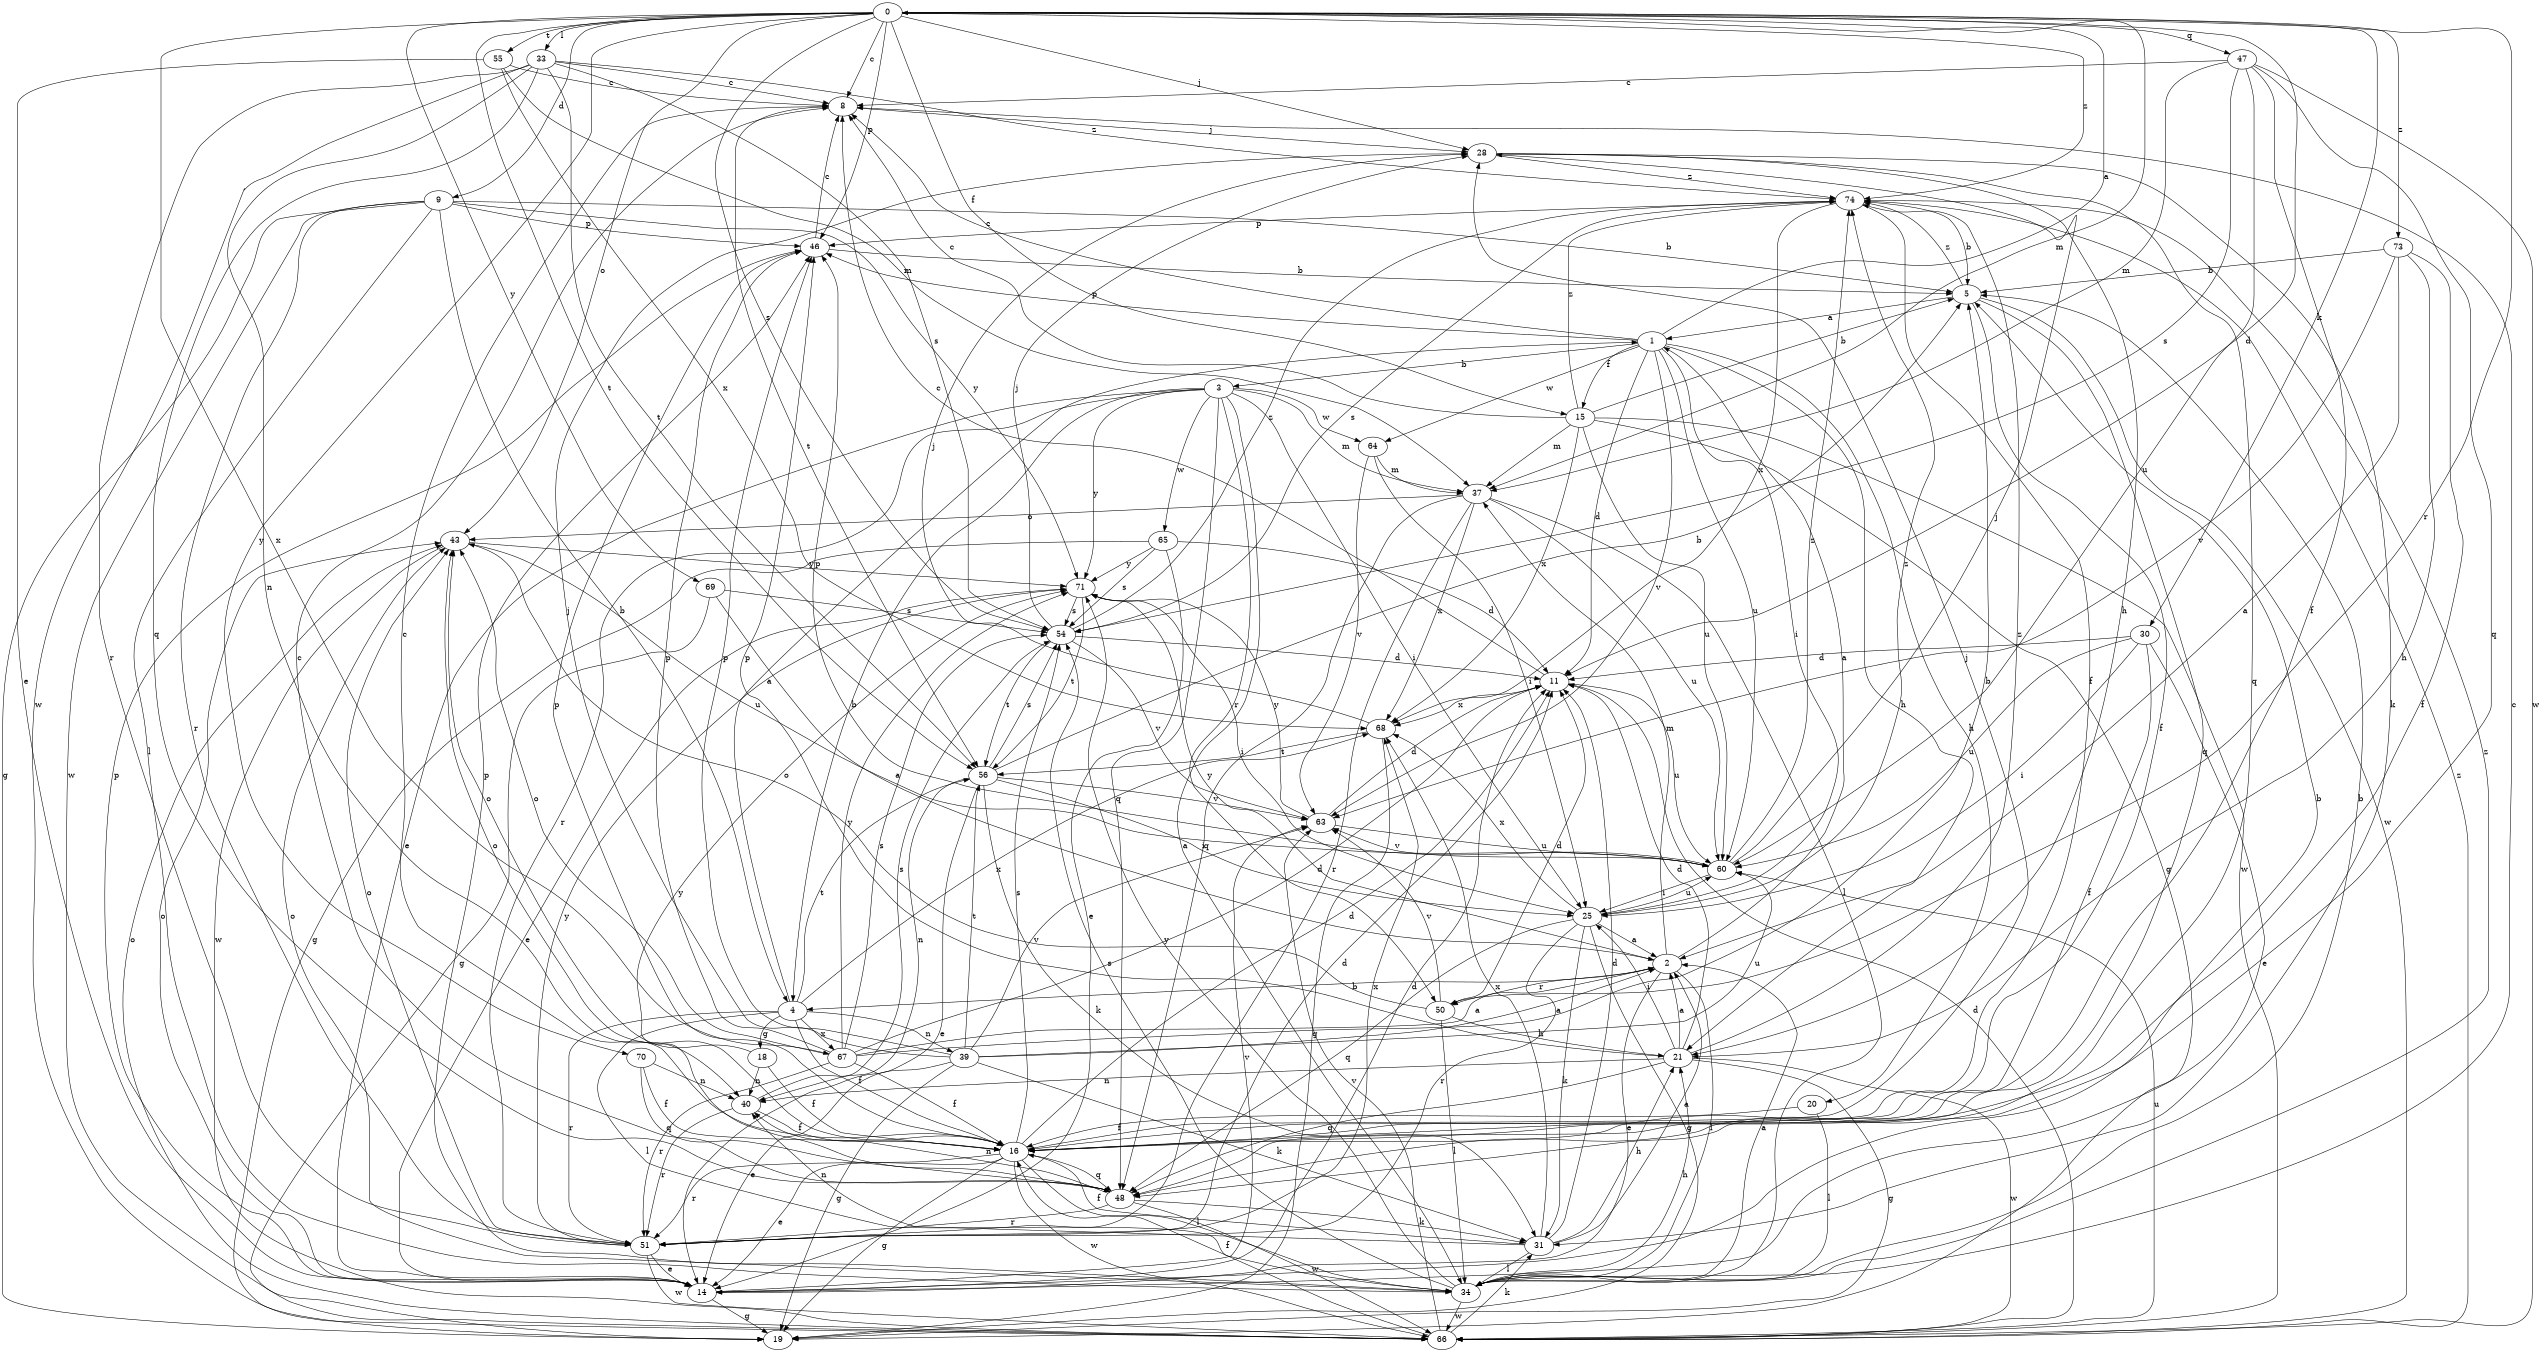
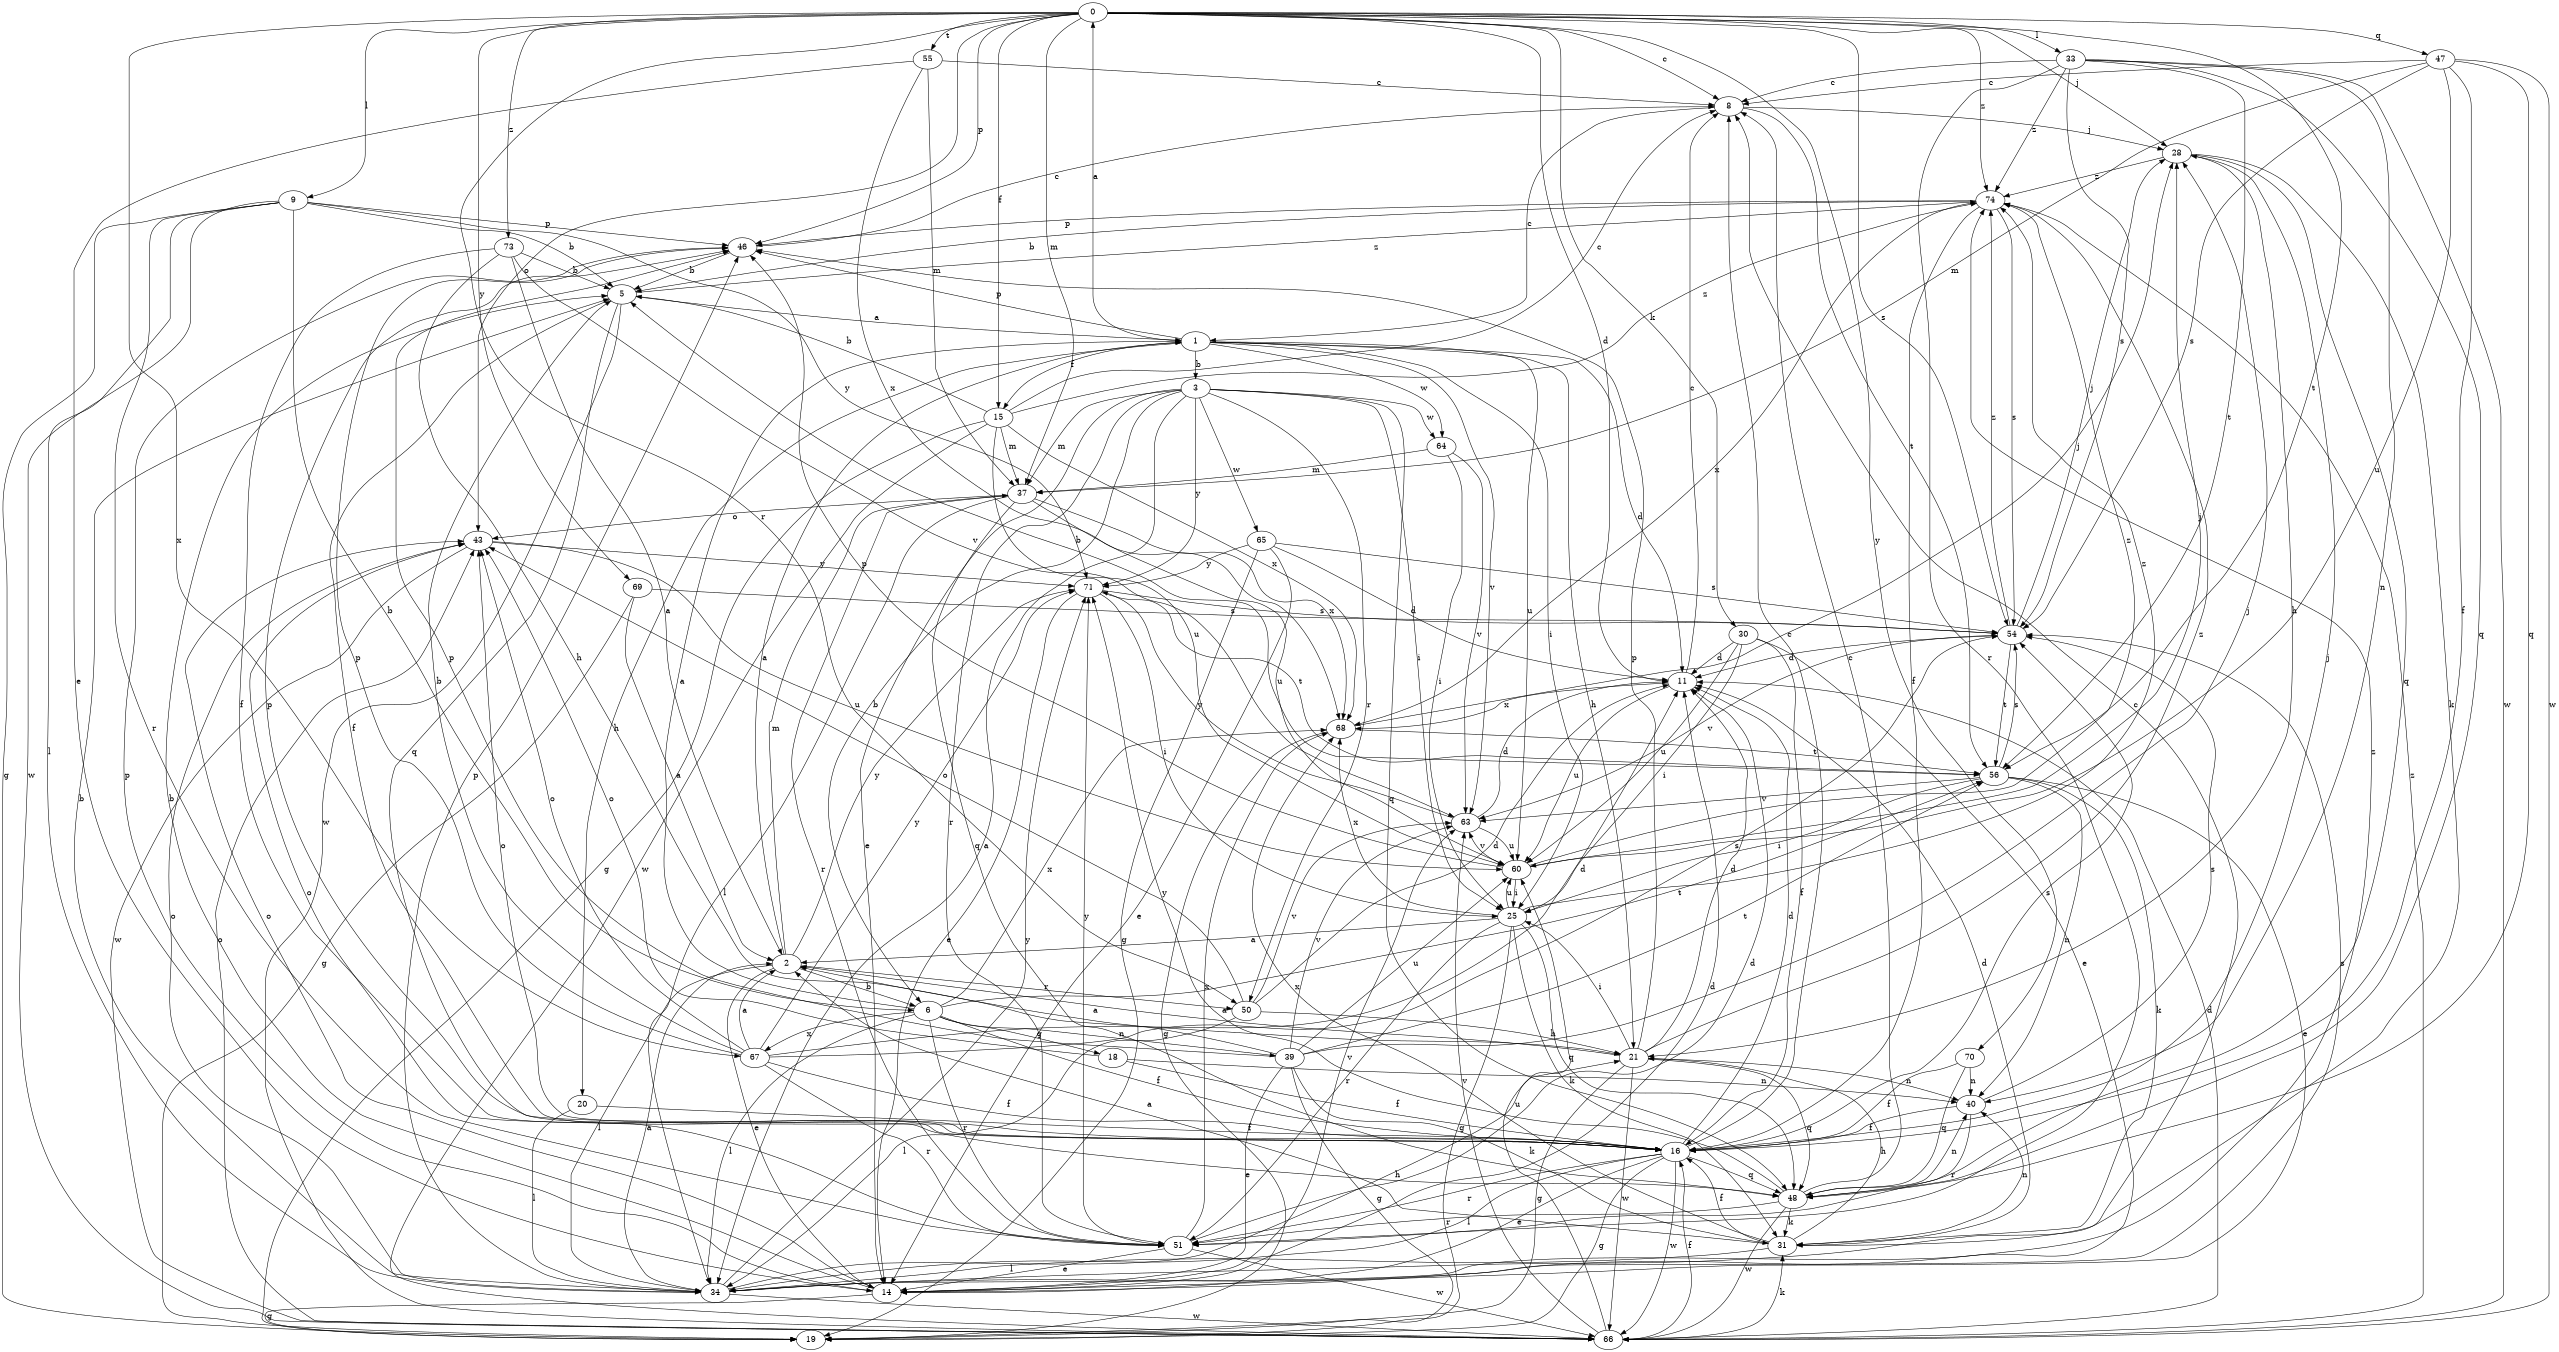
edge "0" -> "9": label "d" -> "l"
edge "1" -> "8": reversed
node "4": label "4" -> "6"
